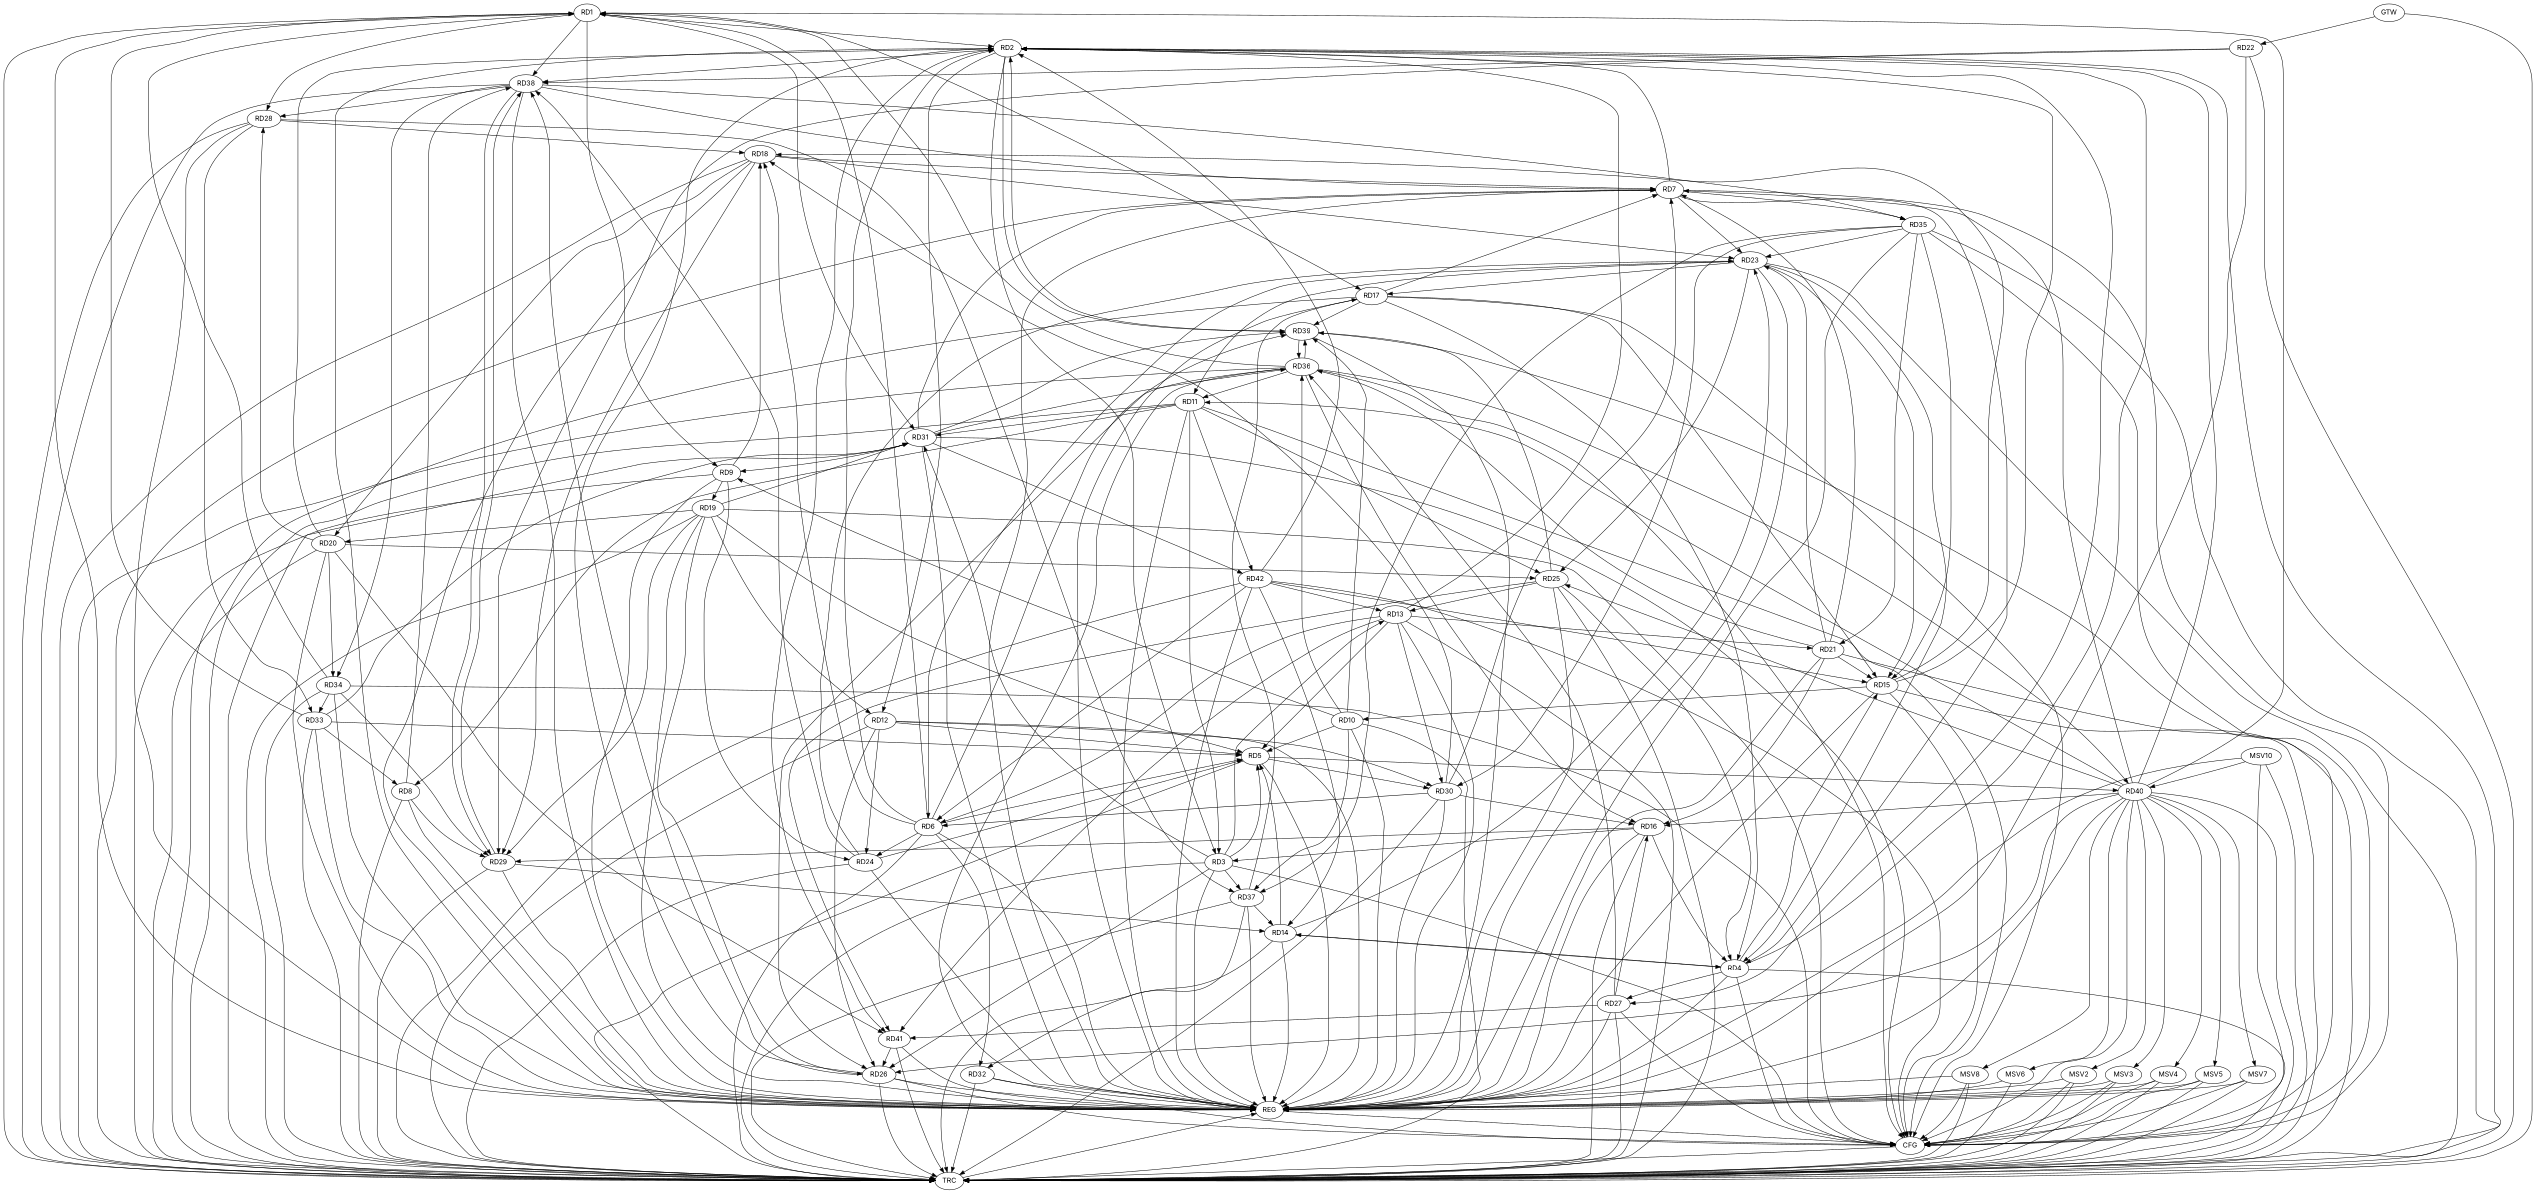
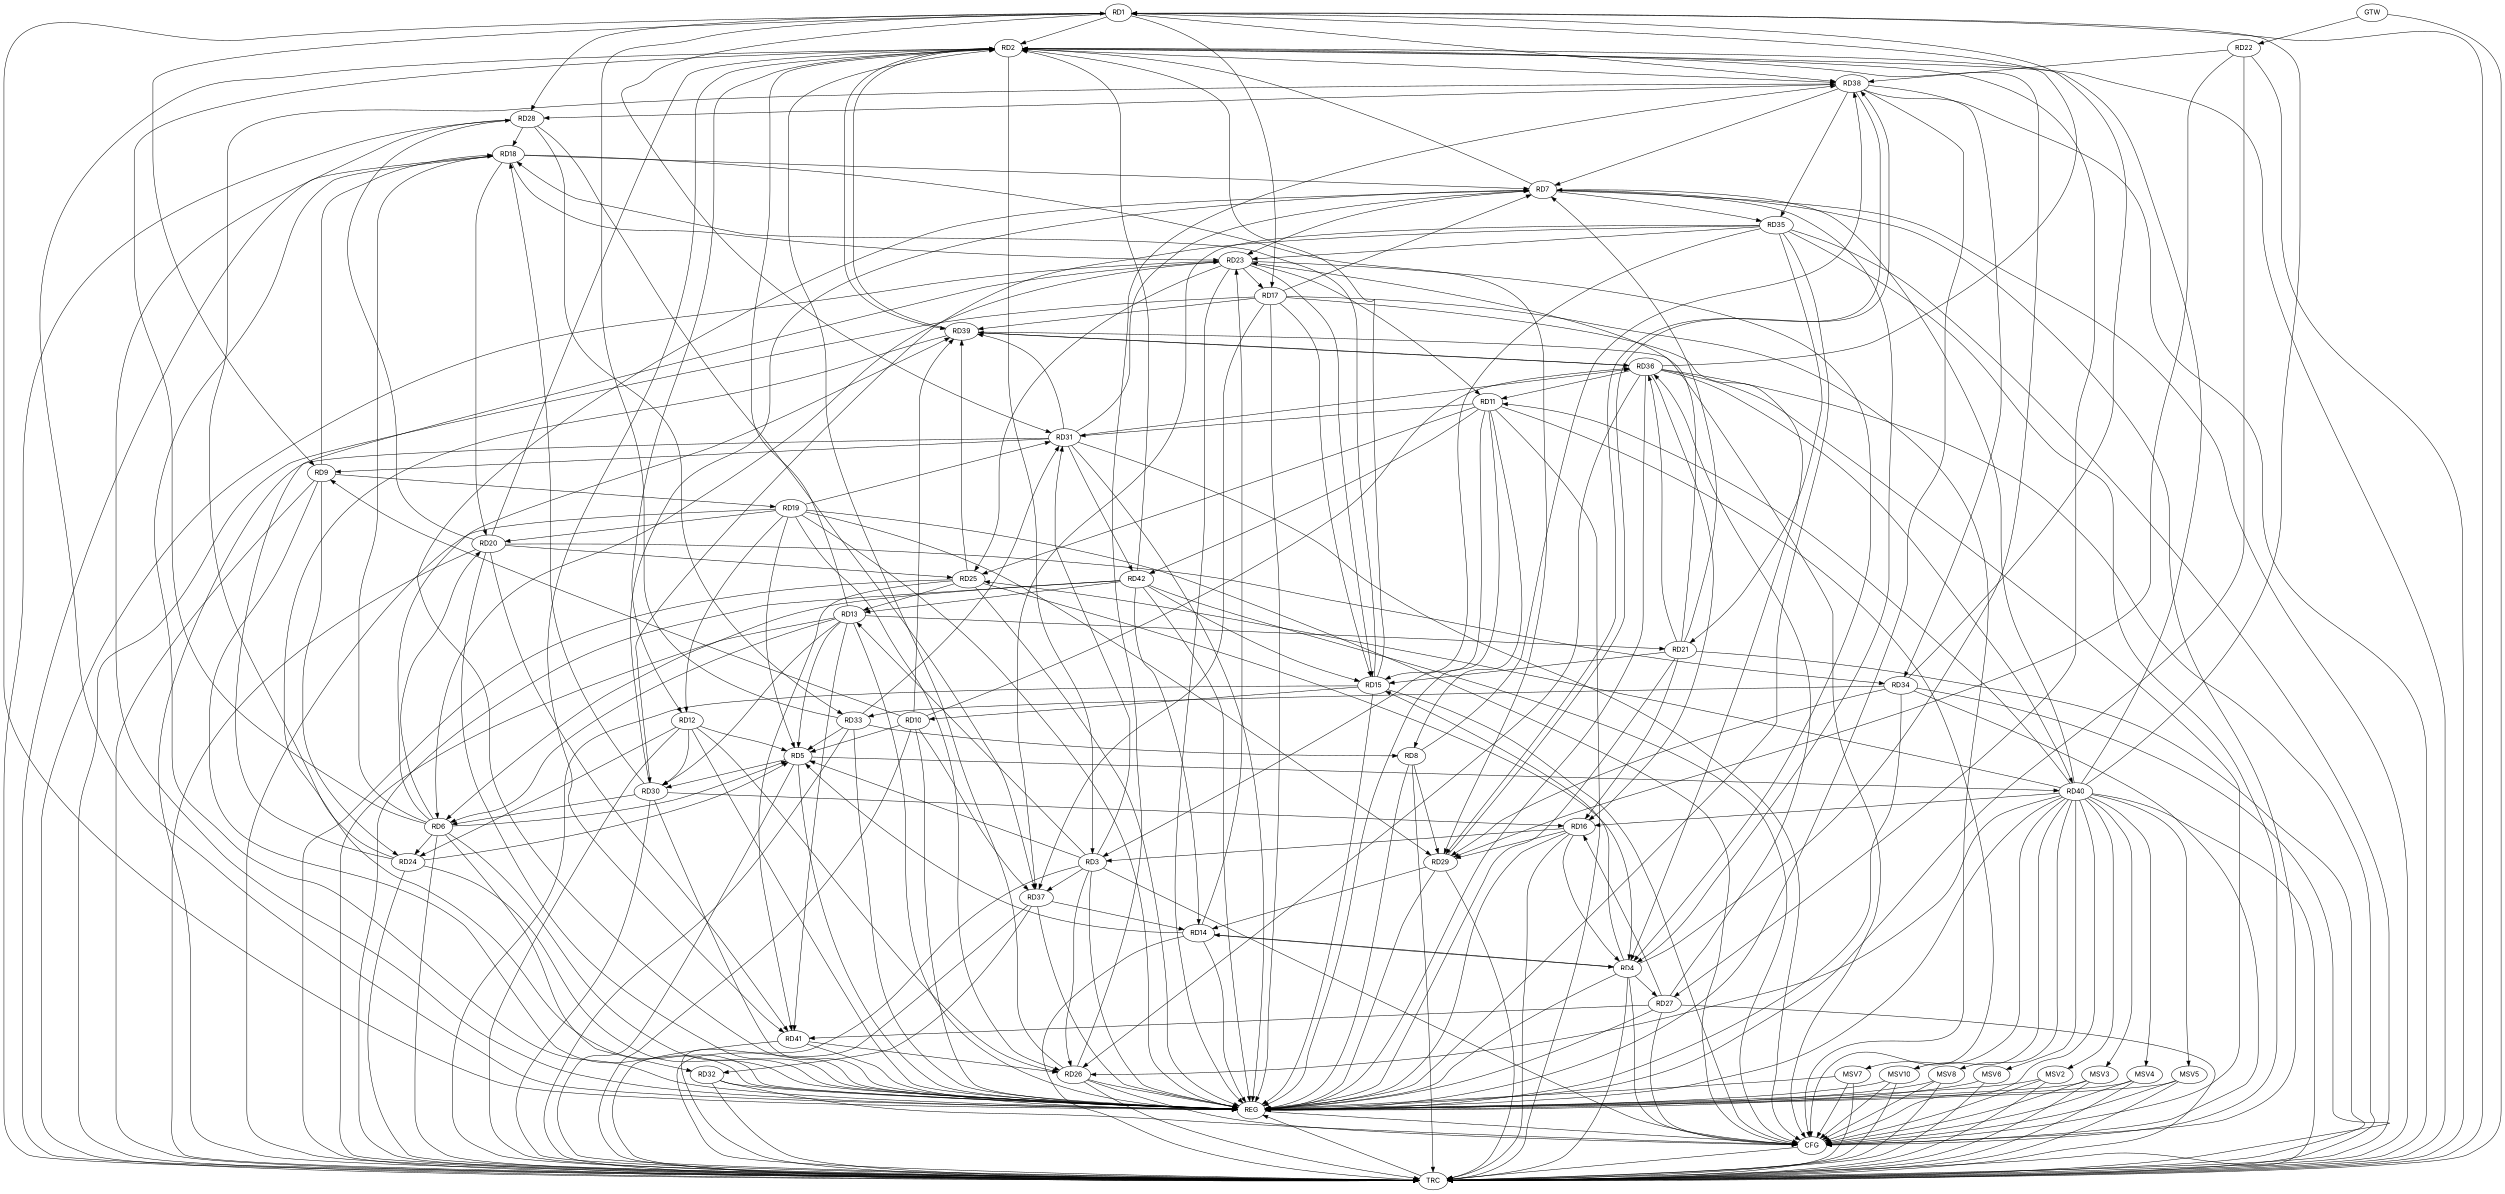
edge "RD6" -> "RD1": now "RD6" -> "RD20"
edge "RD37" -> "RD17": reversed
edge "MSV10" -> "RD40": reversed
